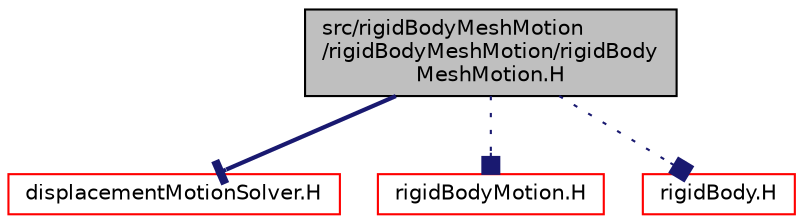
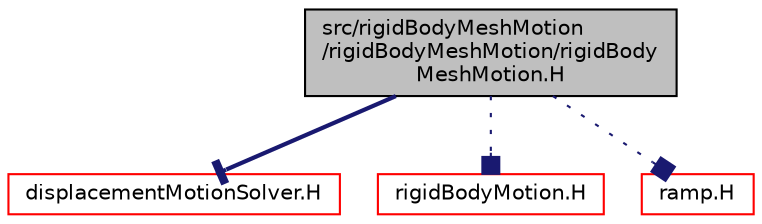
node "rigidBody.H": label "rigidBody.H" -> "ramp.H"
